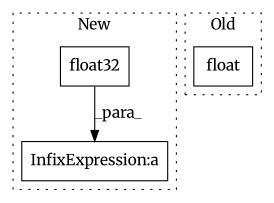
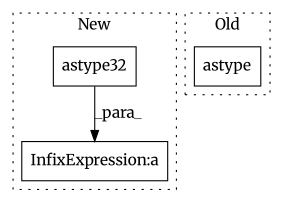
node "float32": label "float32" -> "astype32"
node "float": label "float" -> "astype"
